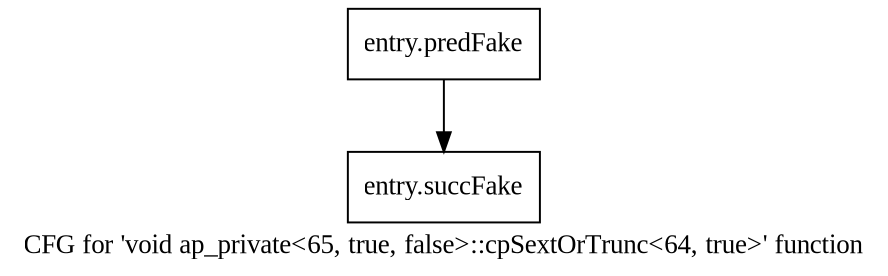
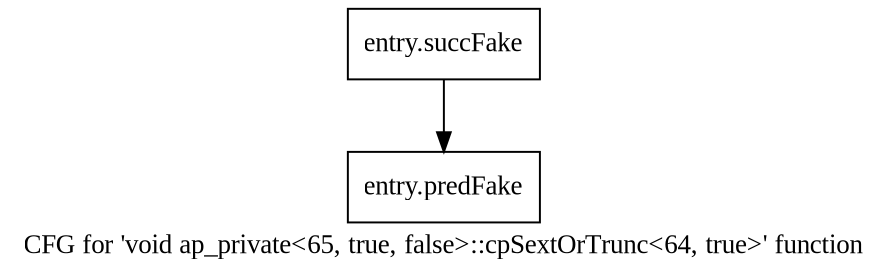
edge "entry.predFake" -> "entry.succFake": reversed
